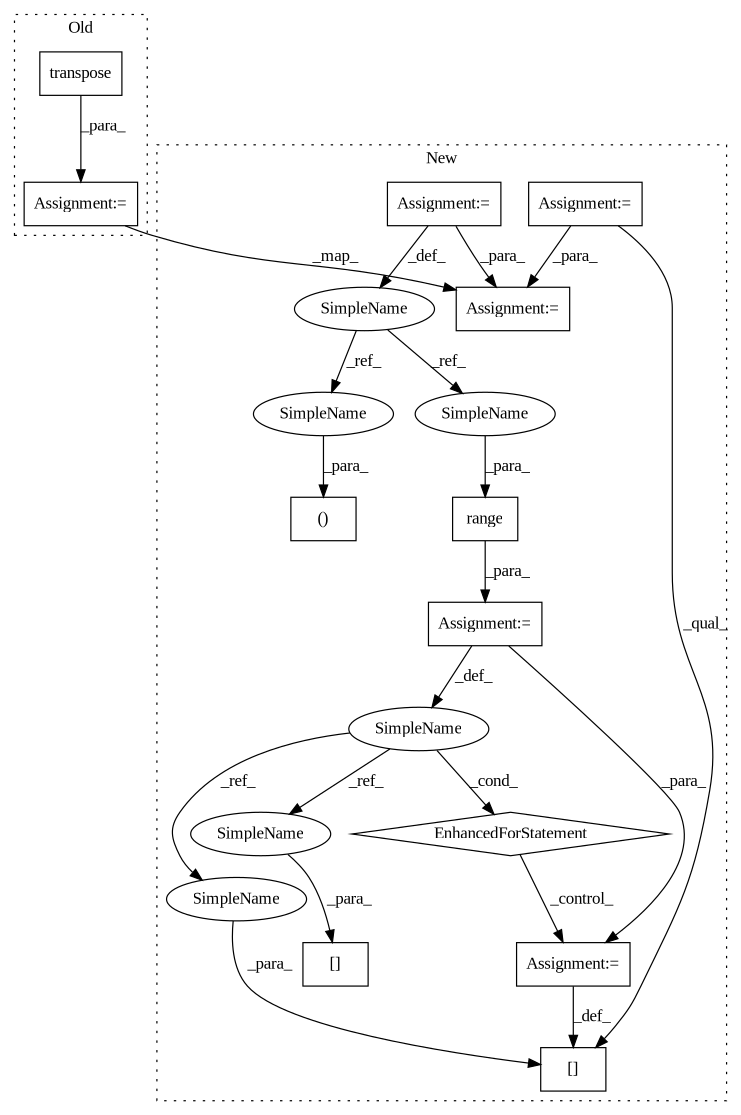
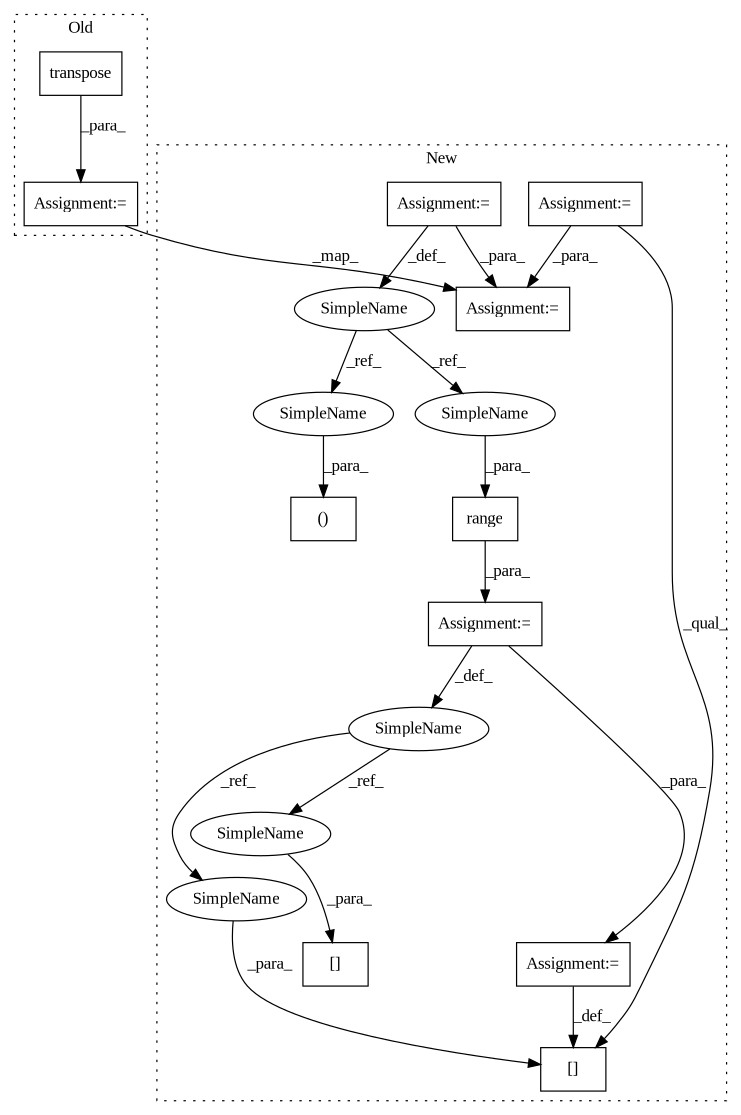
node "EnhancedForStatement": removed
